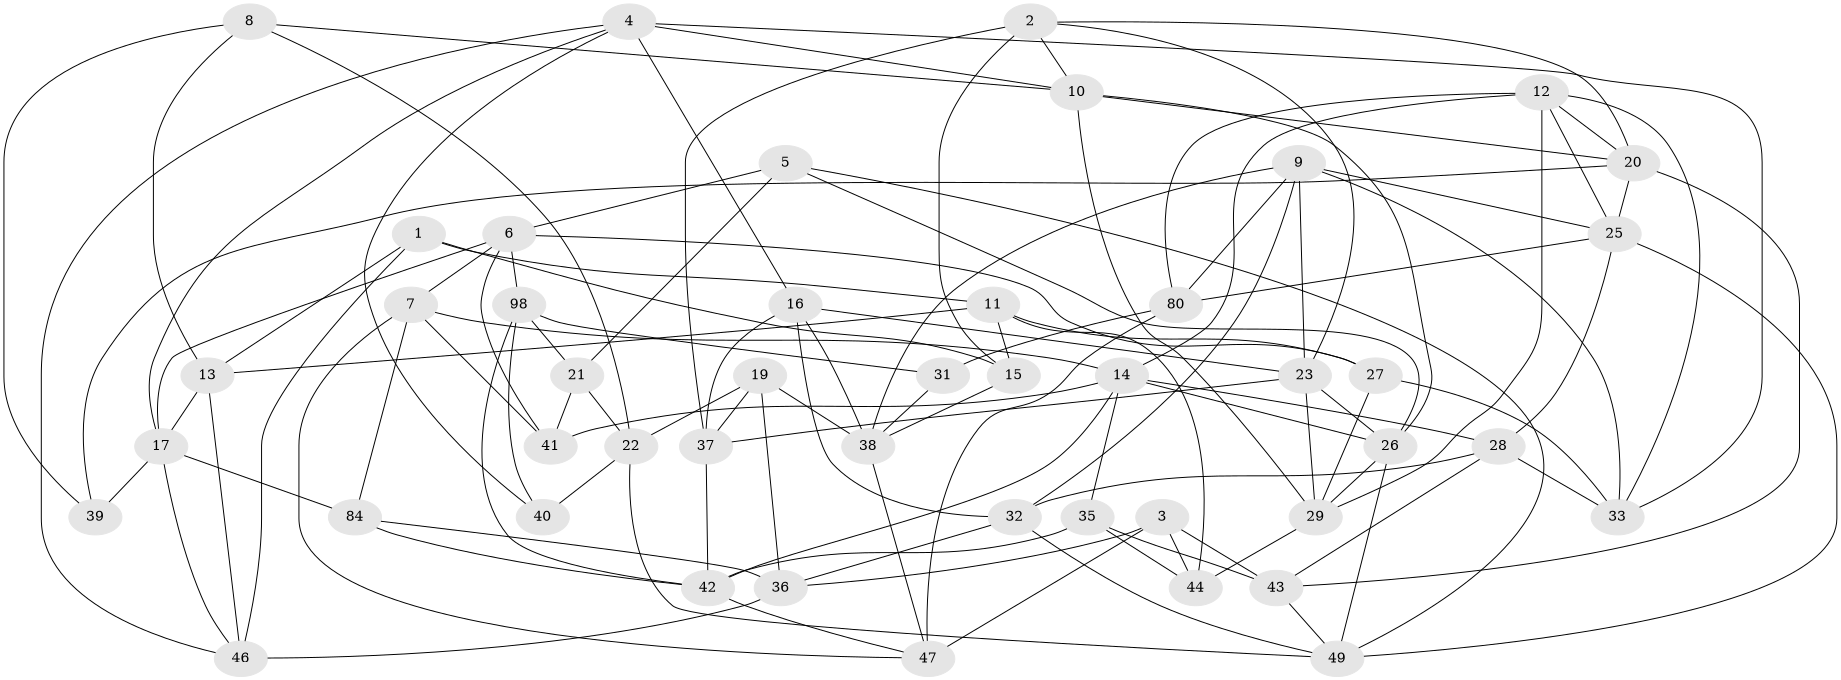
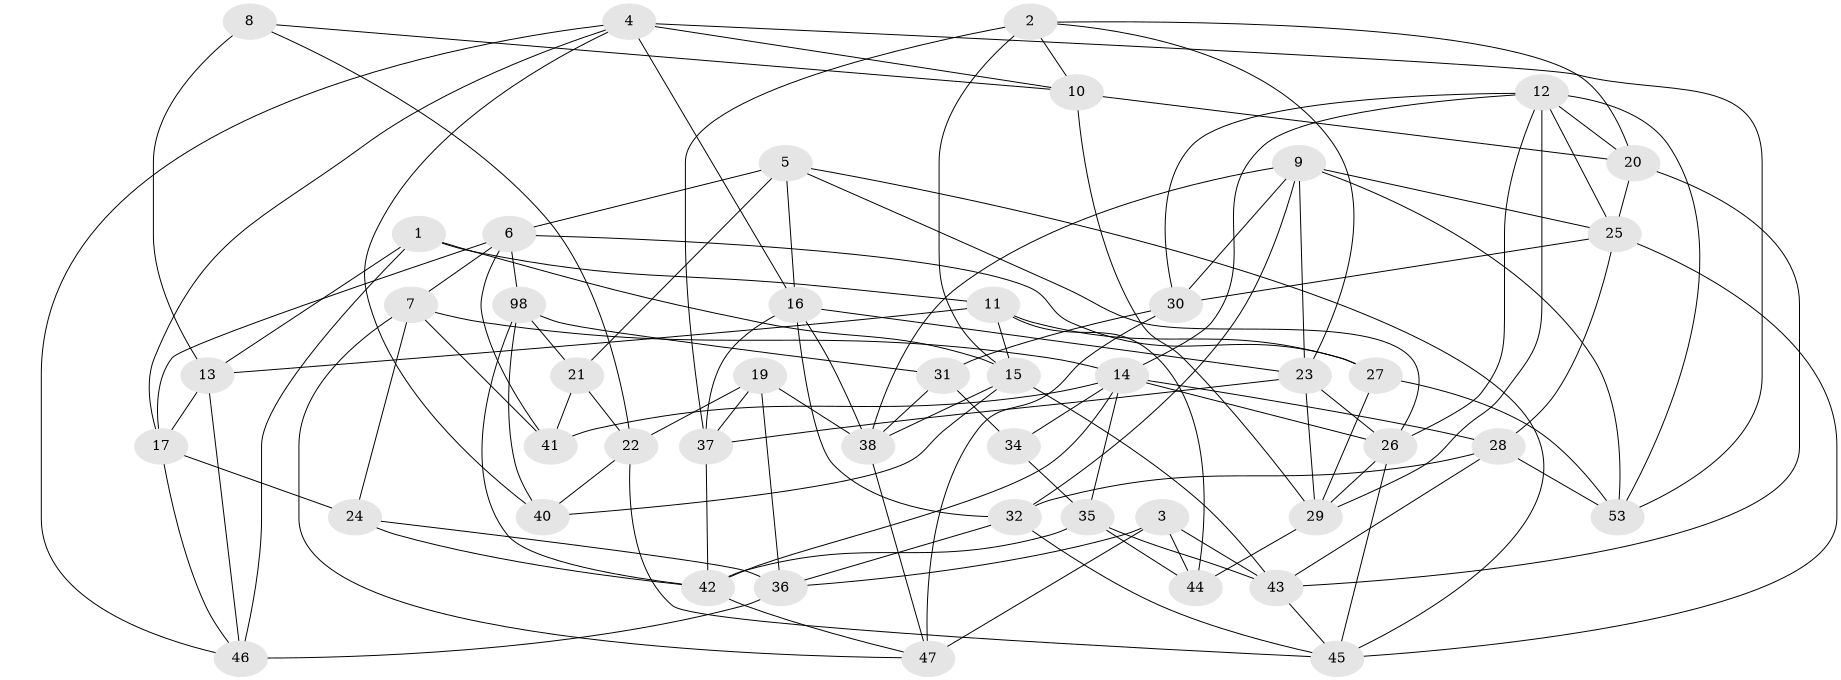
edge "10" -- "26": now "12" -- "26"
edge "5" -- "16": added
node "80": label "80" -> "30"
node "34": added
edge "15" -- "43": added
edge "15" -- "40": added
node "39": removed
node "84": label "84" -> "24"
node "33": label "33" -> "53"
node "49": label "49" -> "45"
